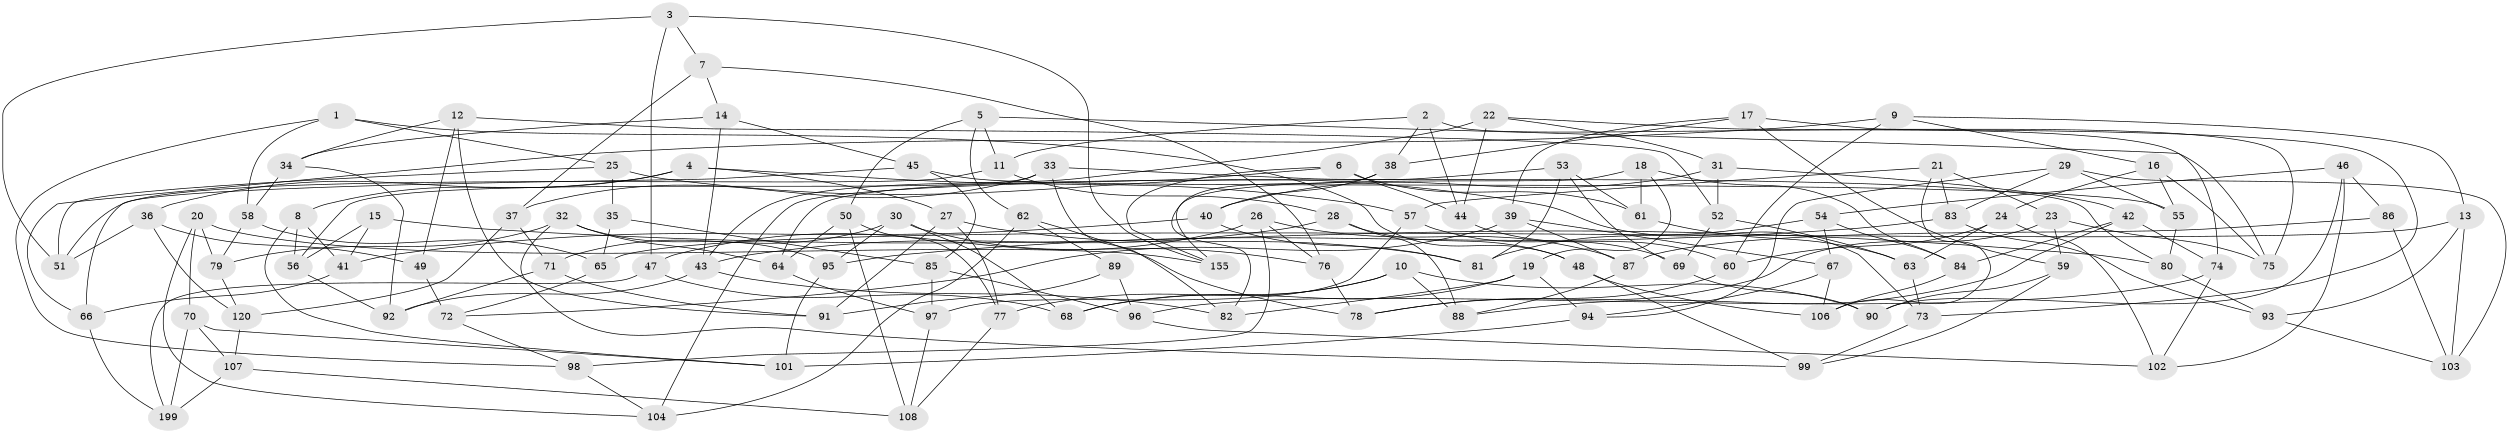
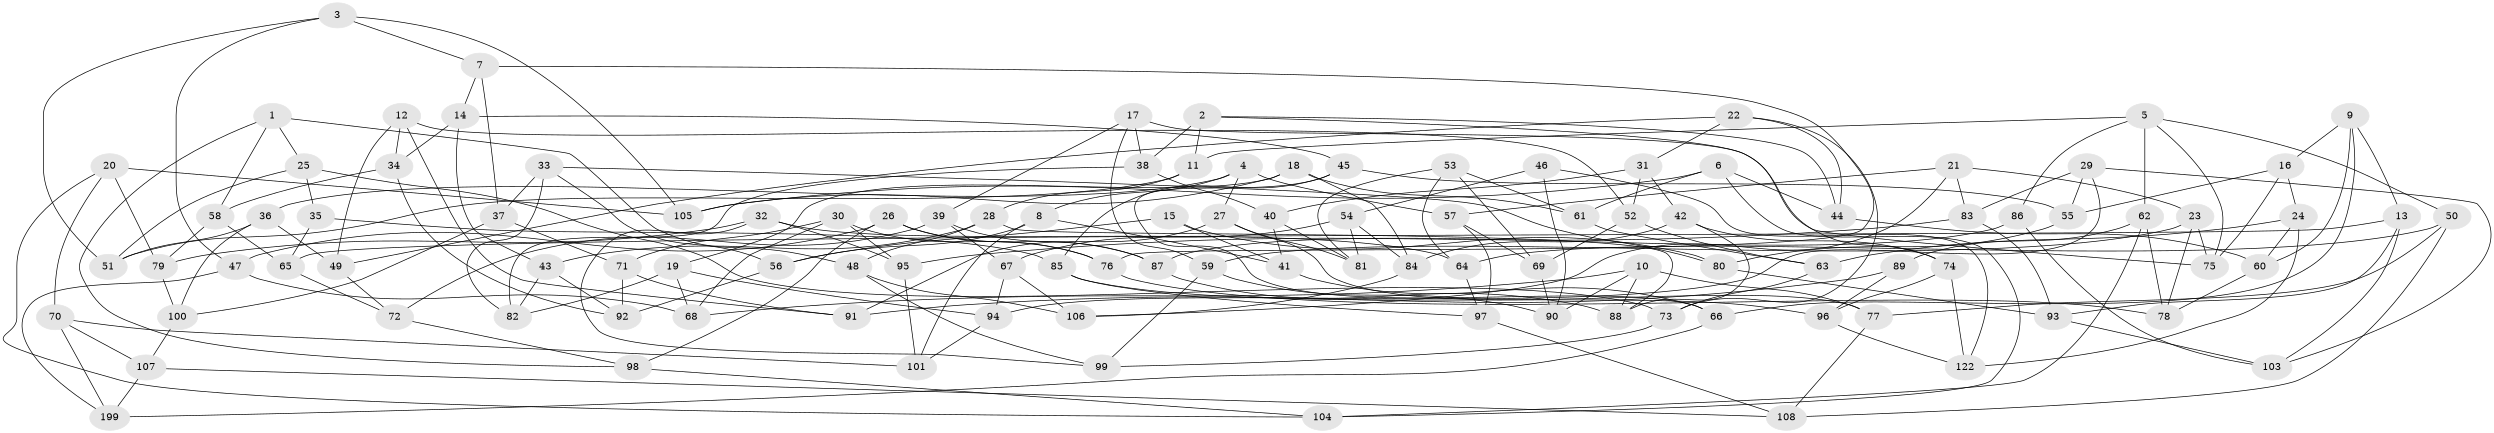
edge "22" -- "43": now "22" -- "49"
edge "46" -- "86": now "5" -- "86"
node "155": label "155" -> "105"
node "120": label "120" -> "100"
node "102": label "102" -> "122"
